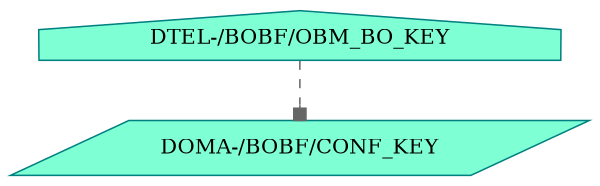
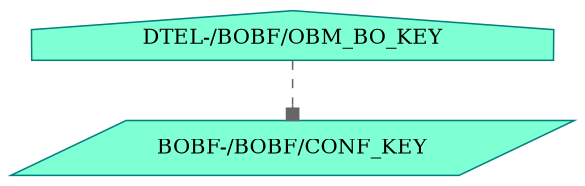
node "DOMA-/BOBF/CONF_KEY": label "DOMA-/BOBF/CONF_KEY" -> "BOBF-/BOBF/CONF_KEY"
